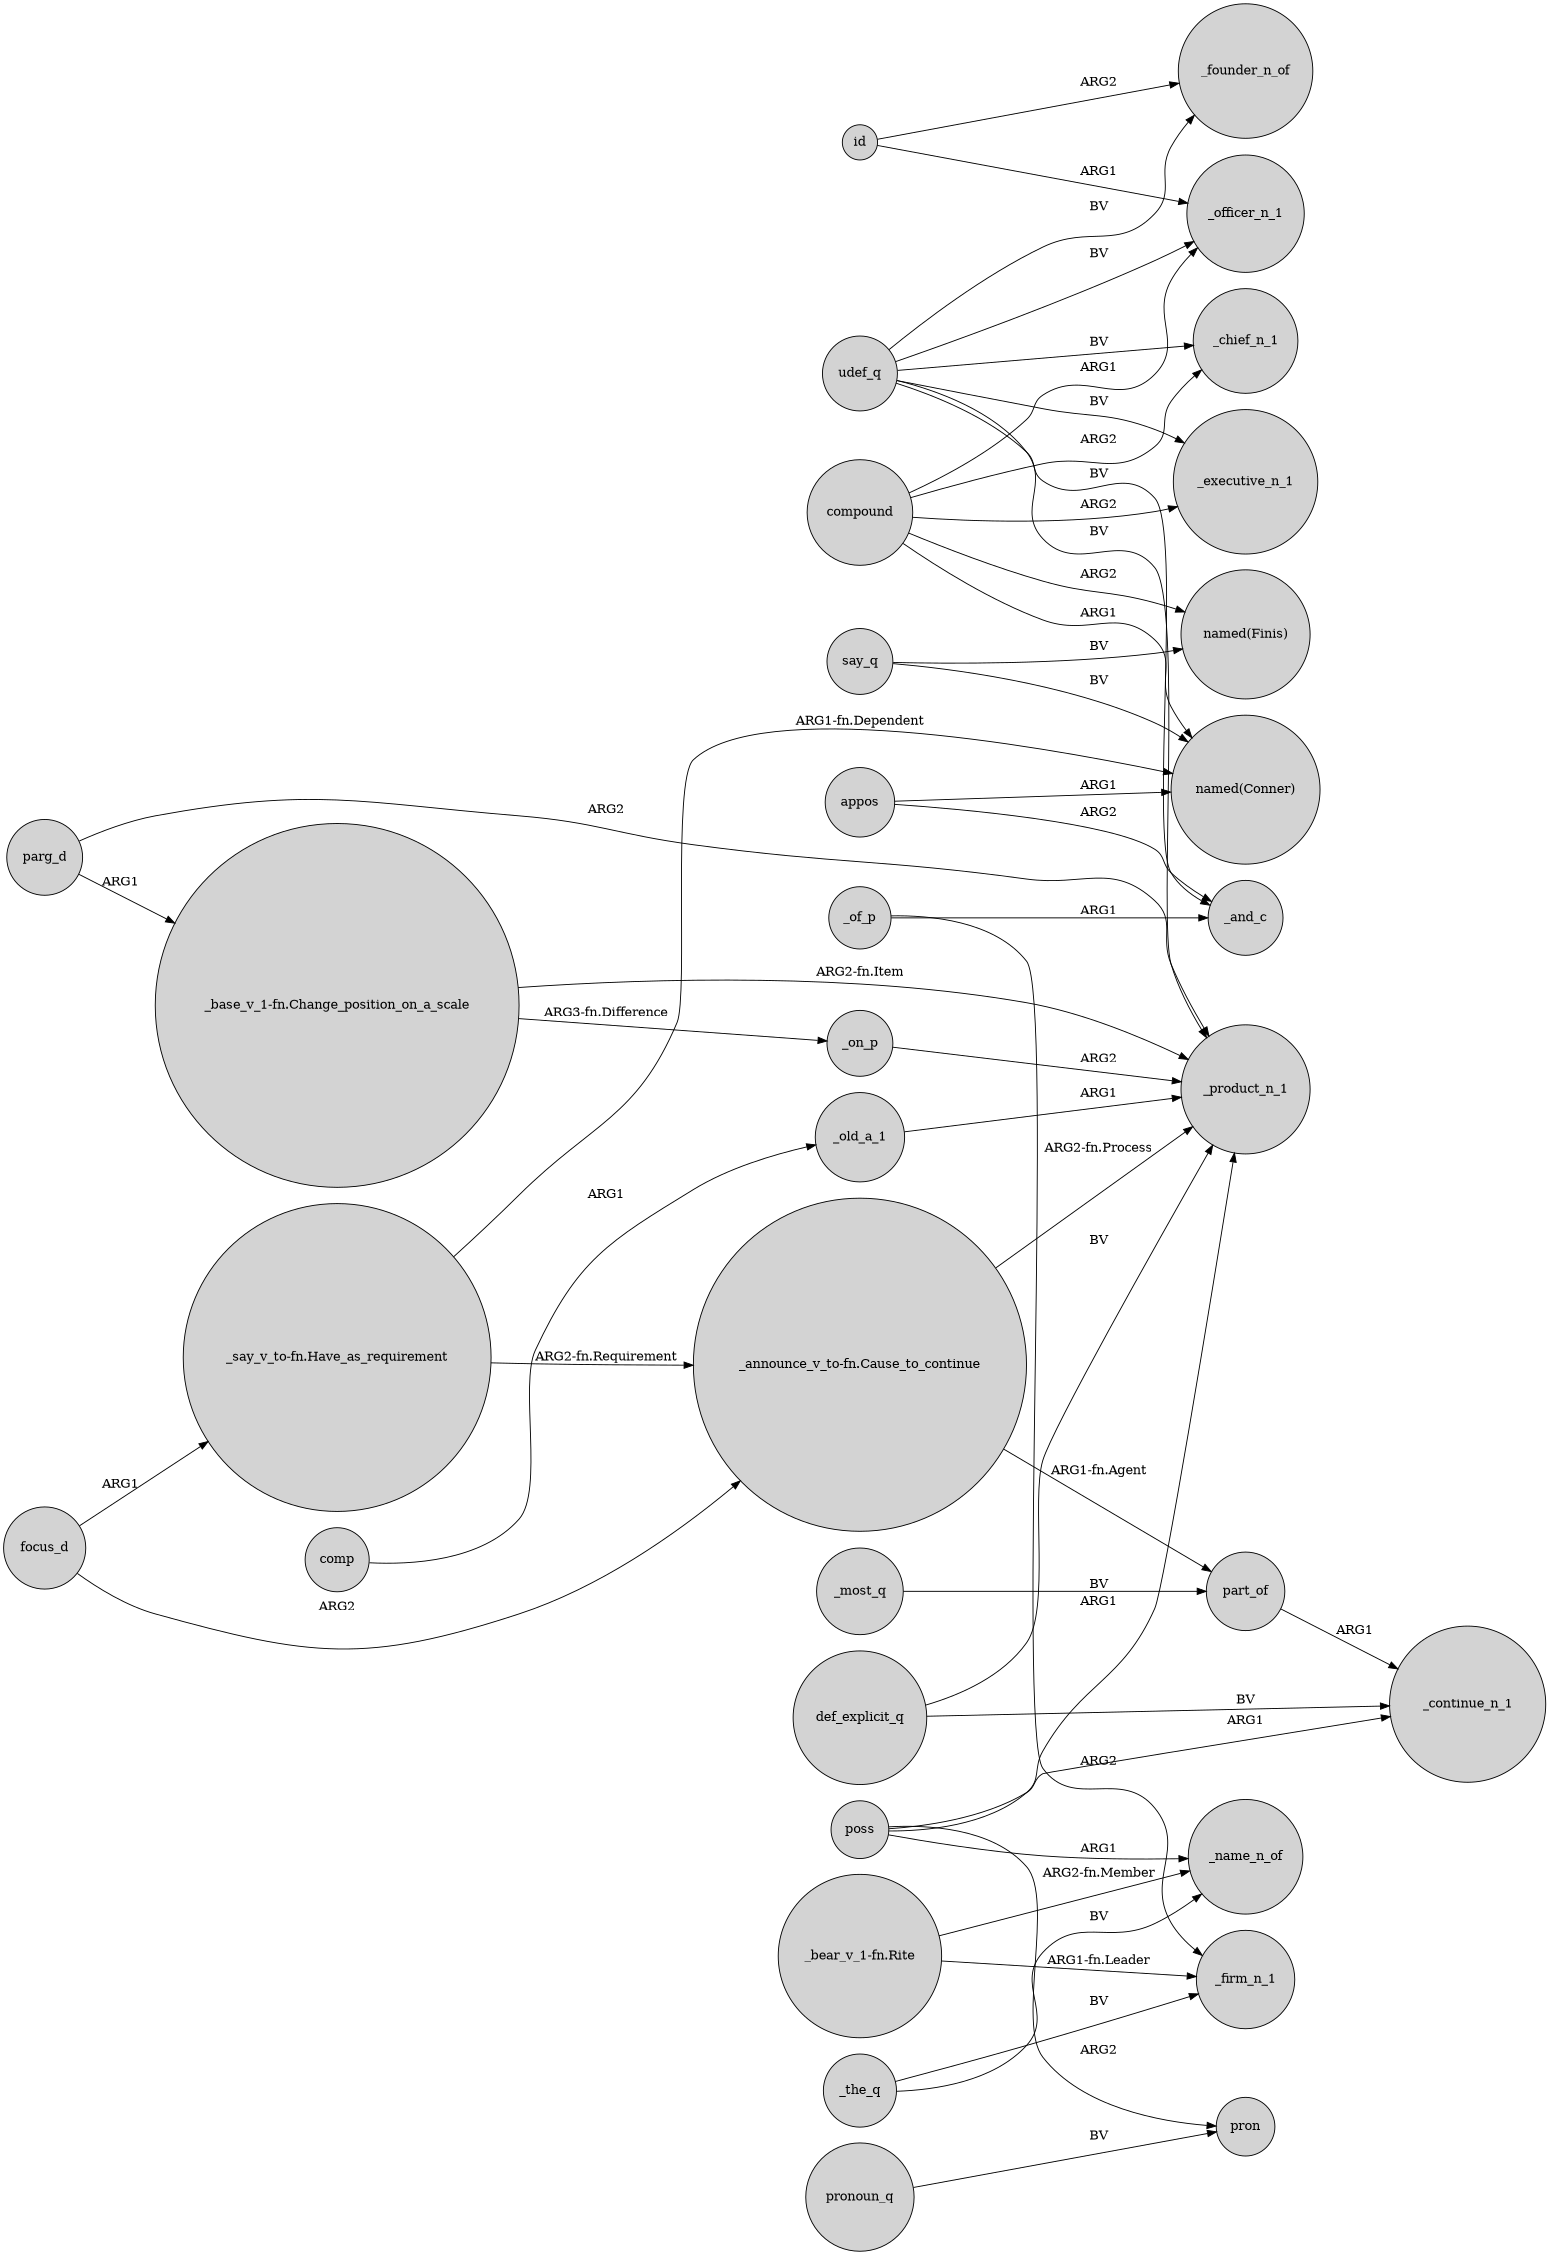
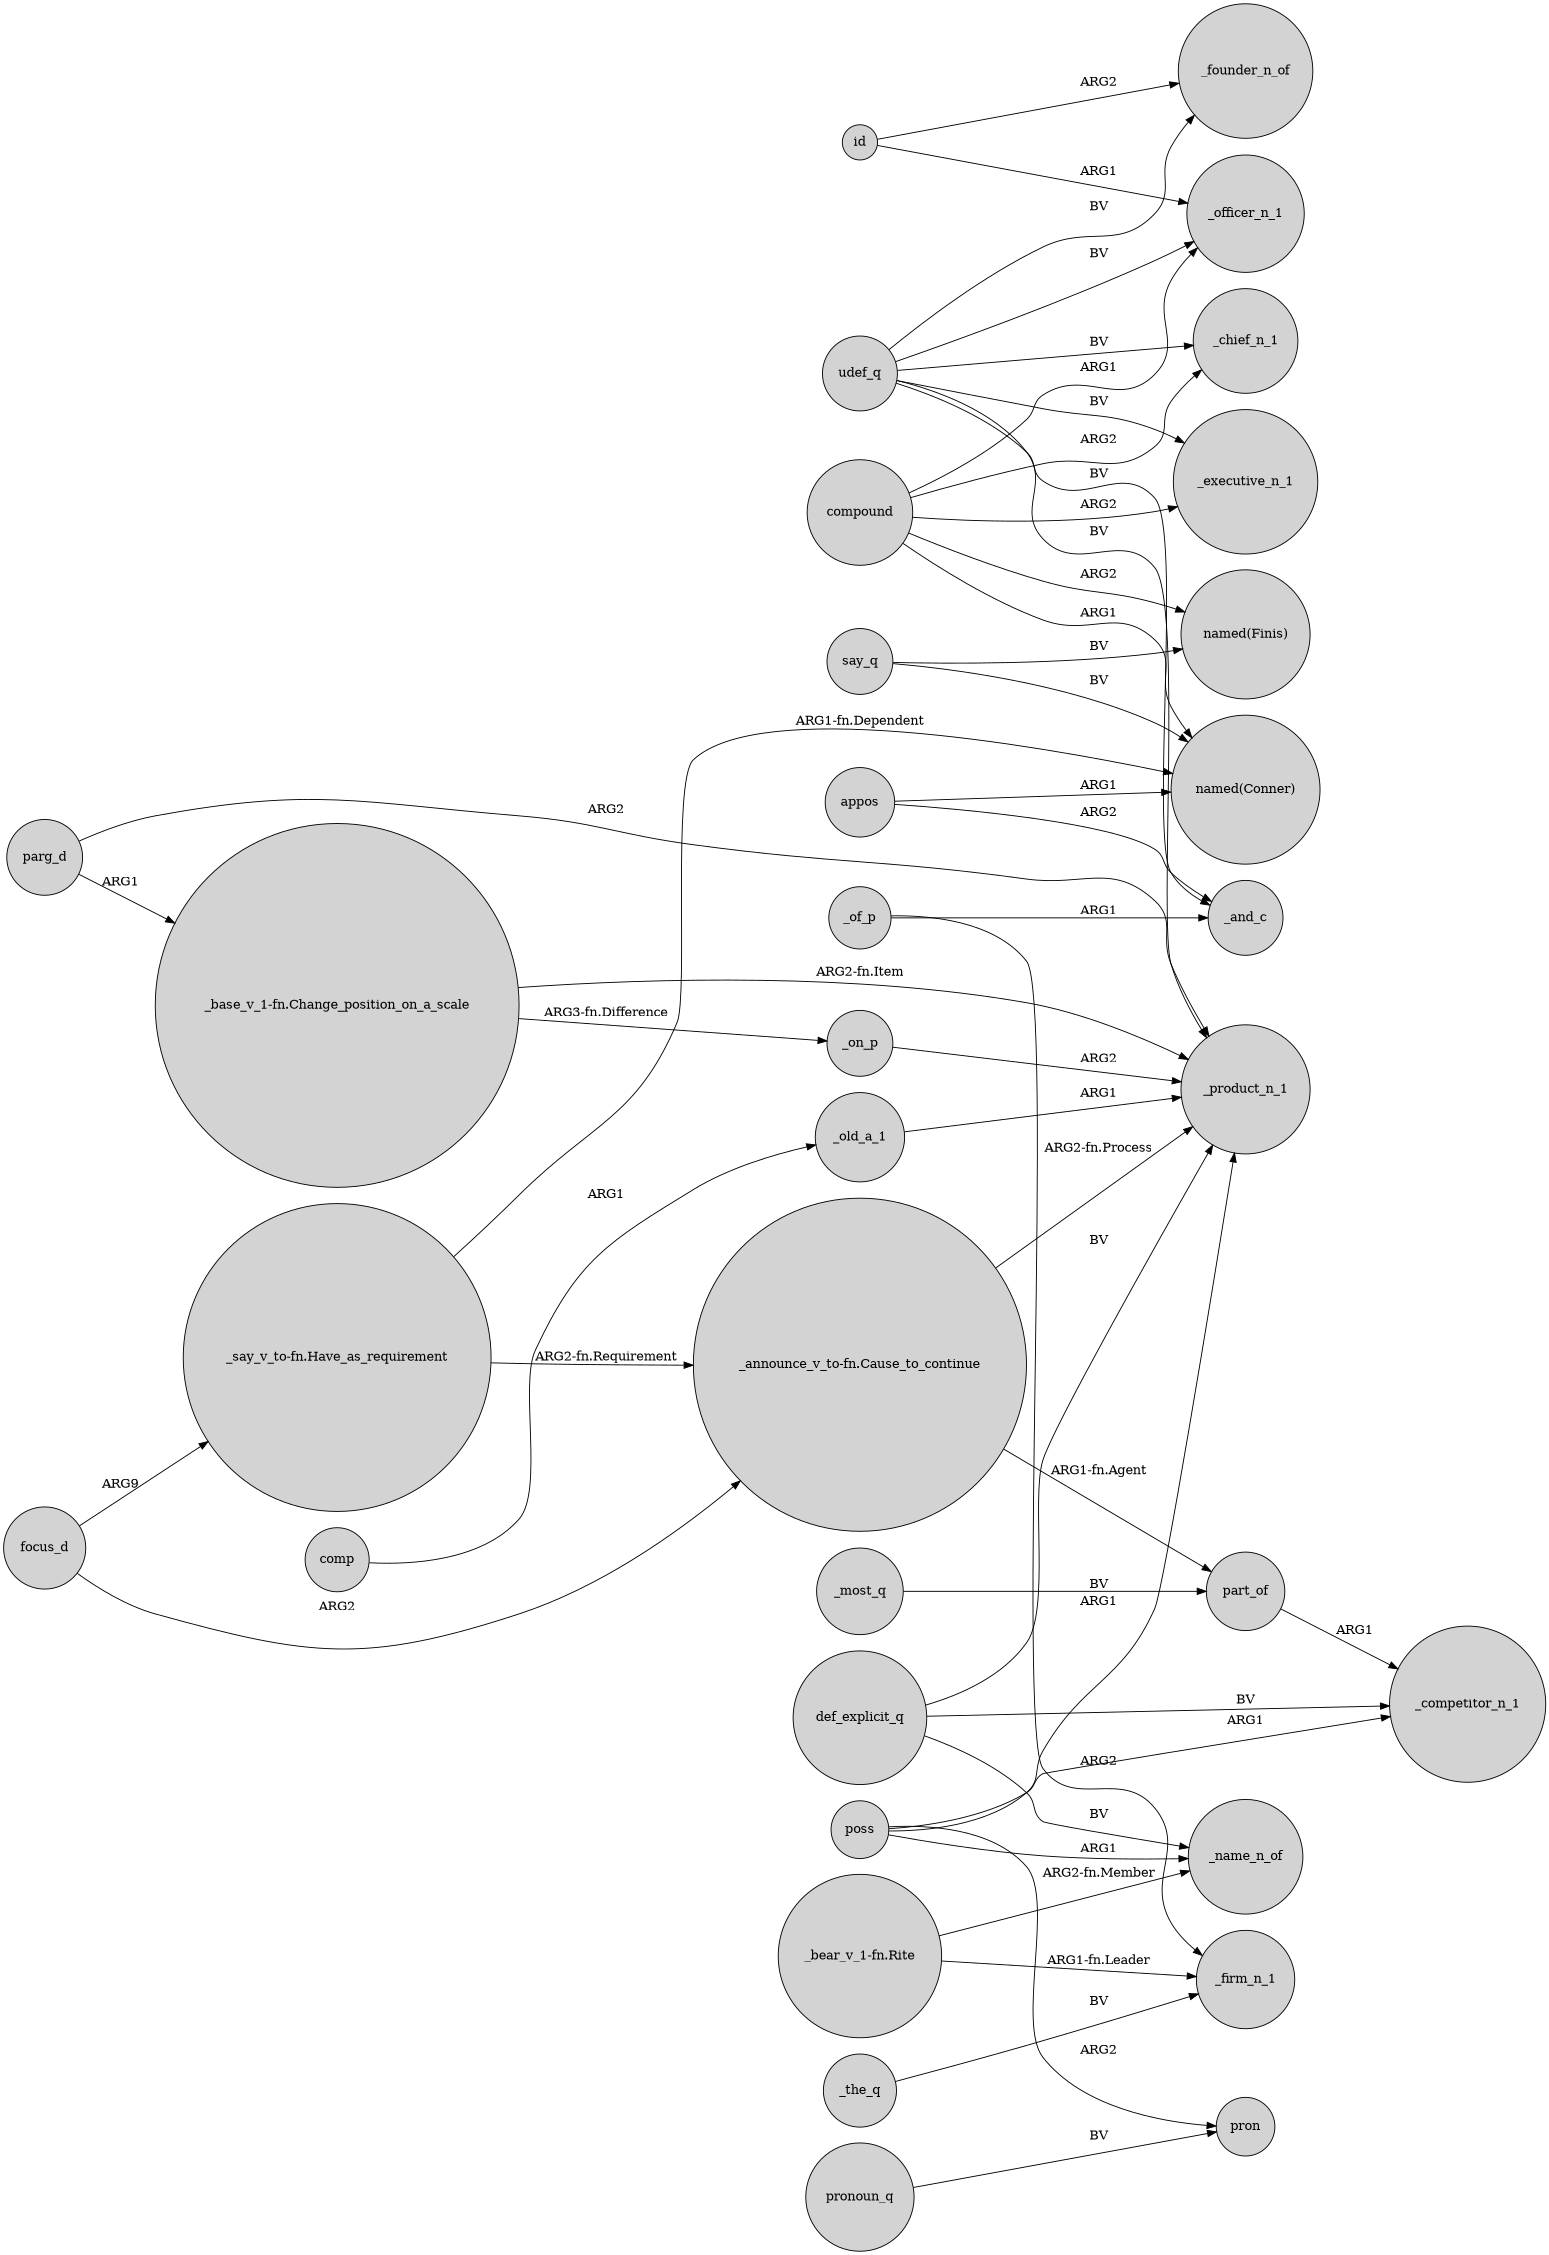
edge "focus_d" -> "_say_v_to-fn.Have_as_requirement": label "ARG1" -> "ARG9"
node "_continue_n_1": label "_continue_n_1" -> "_competitor_n_1"
edge "_the_q" -> "_name_n_of": now "def_explicit_q" -> "_name_n_of"
